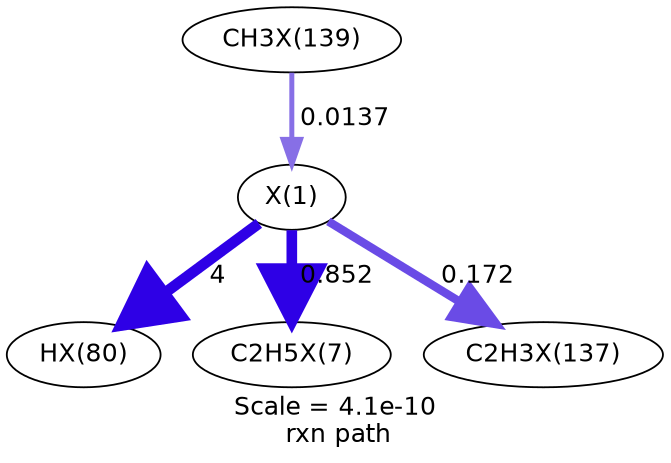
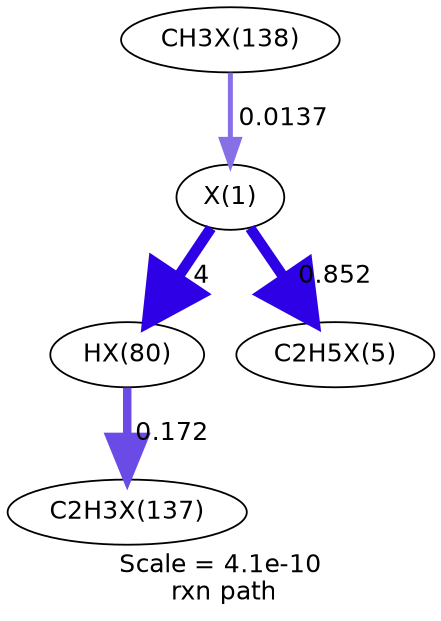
node "CH3X(139)": label "CH3X(139)" -> "CH3X(138)"
edge "X(1)" -> "C2H3X(137)": now "HX(80)" -> "C2H3X(137)"
node "C2H5X(7)": label "C2H5X(7)" -> "C2H5X(5)"
